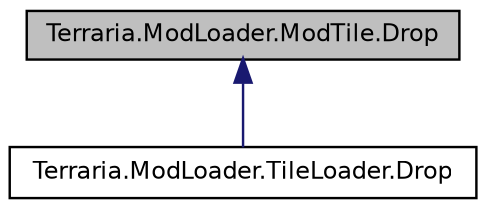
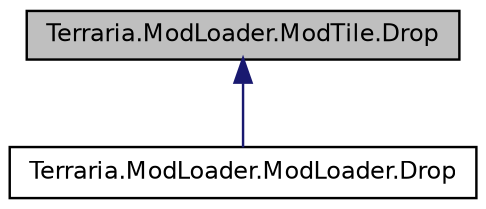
node "Terraria.ModLoader.TileLoader.Drop": label "Terraria.ModLoader.TileLoader.Drop" -> "Terraria.ModLoader.ModLoader.Drop"
